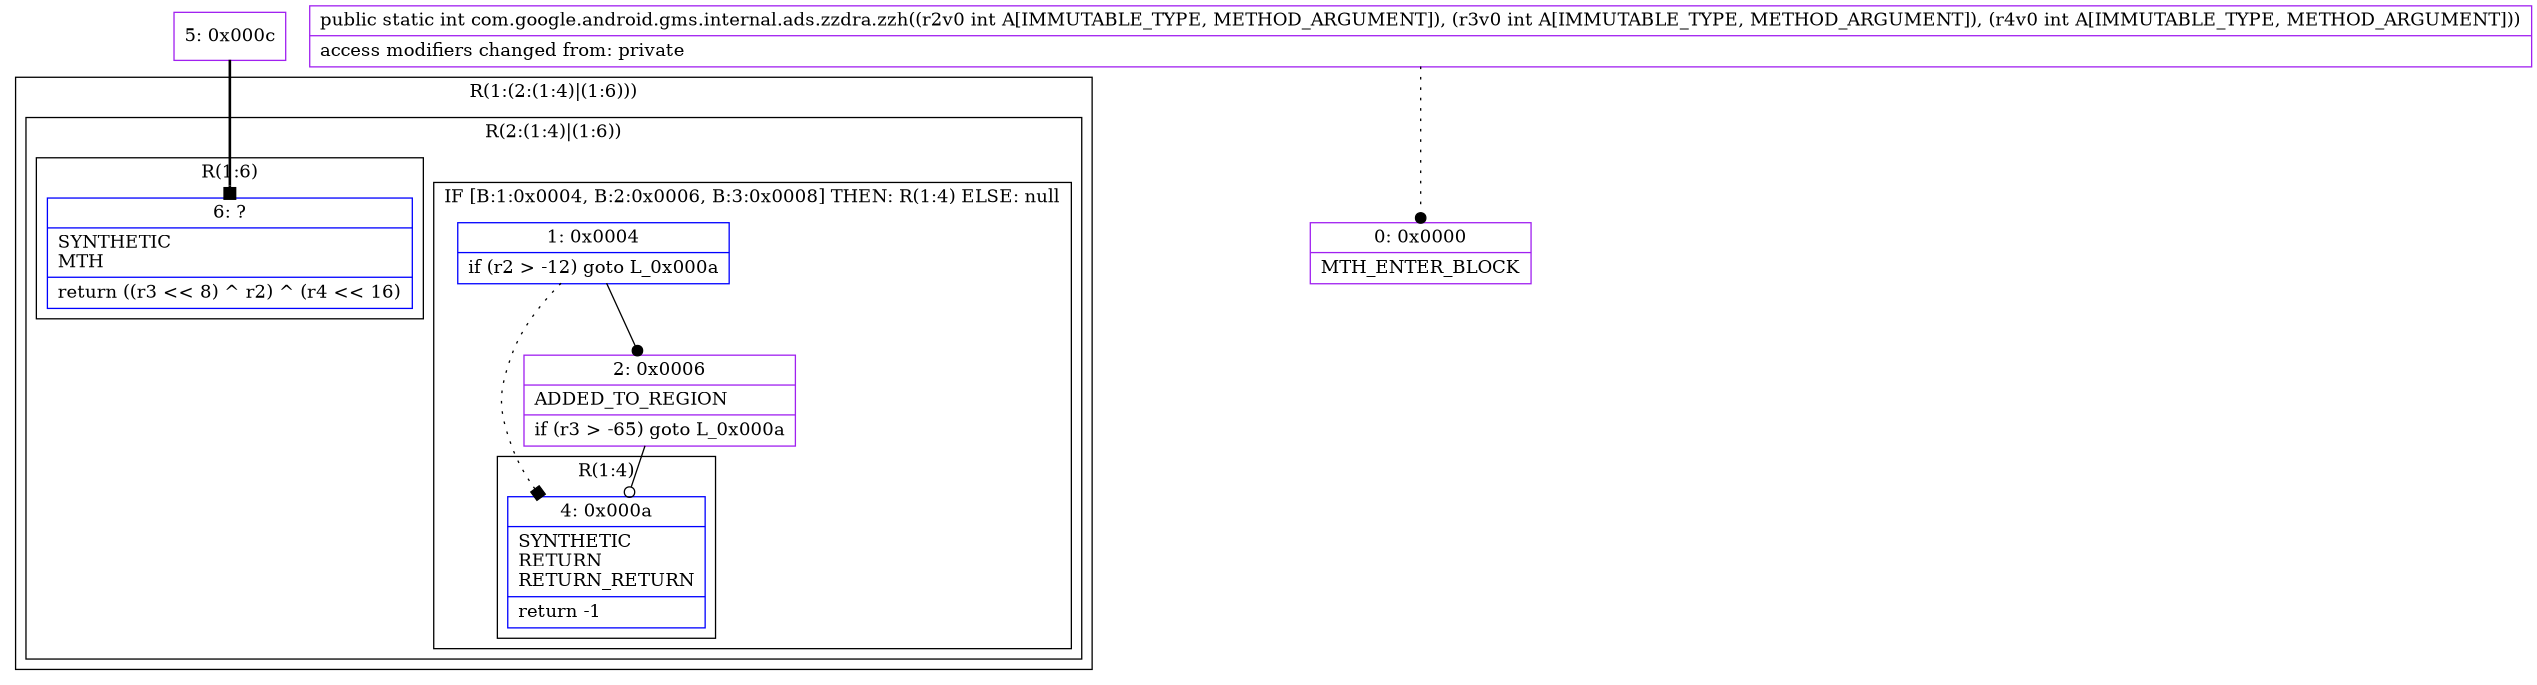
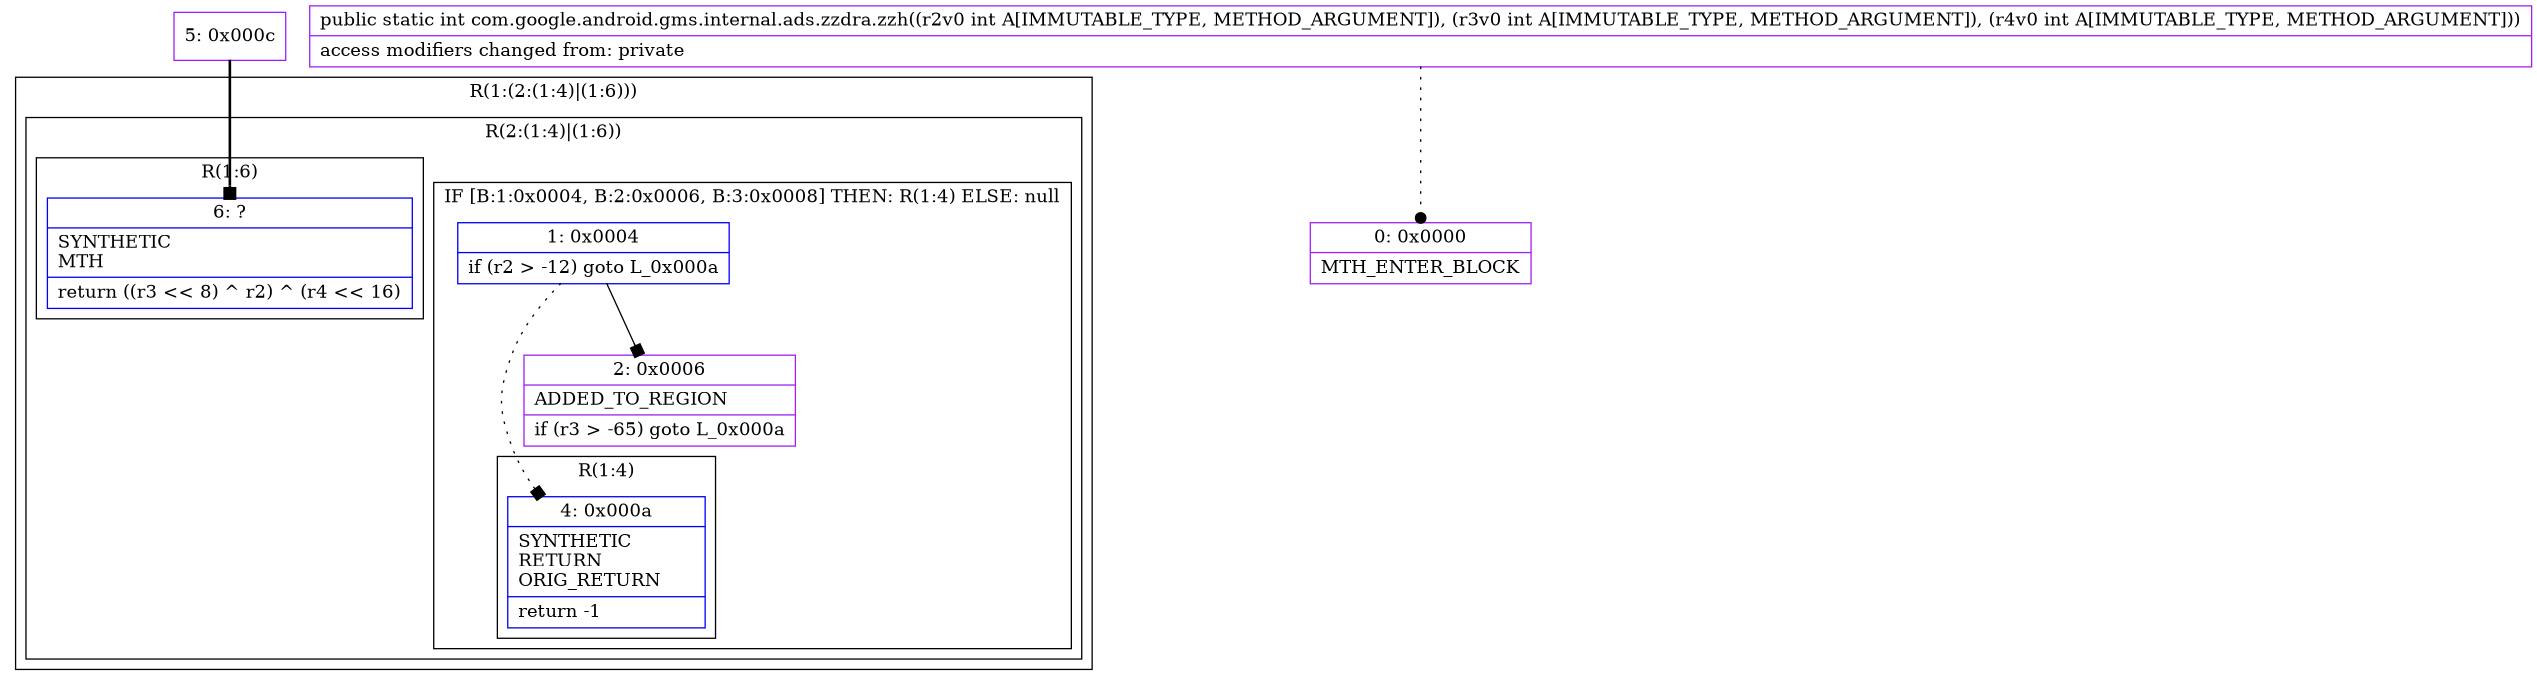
edge "1: 0x0004" -> "2: 0x0006": arrowhead dot -> box
edge "2: 0x0006" -> "4: 0x000a": removed
node "4: 0x000a": text "RETURN_RETURN" -> "ORIG_RETURN"
